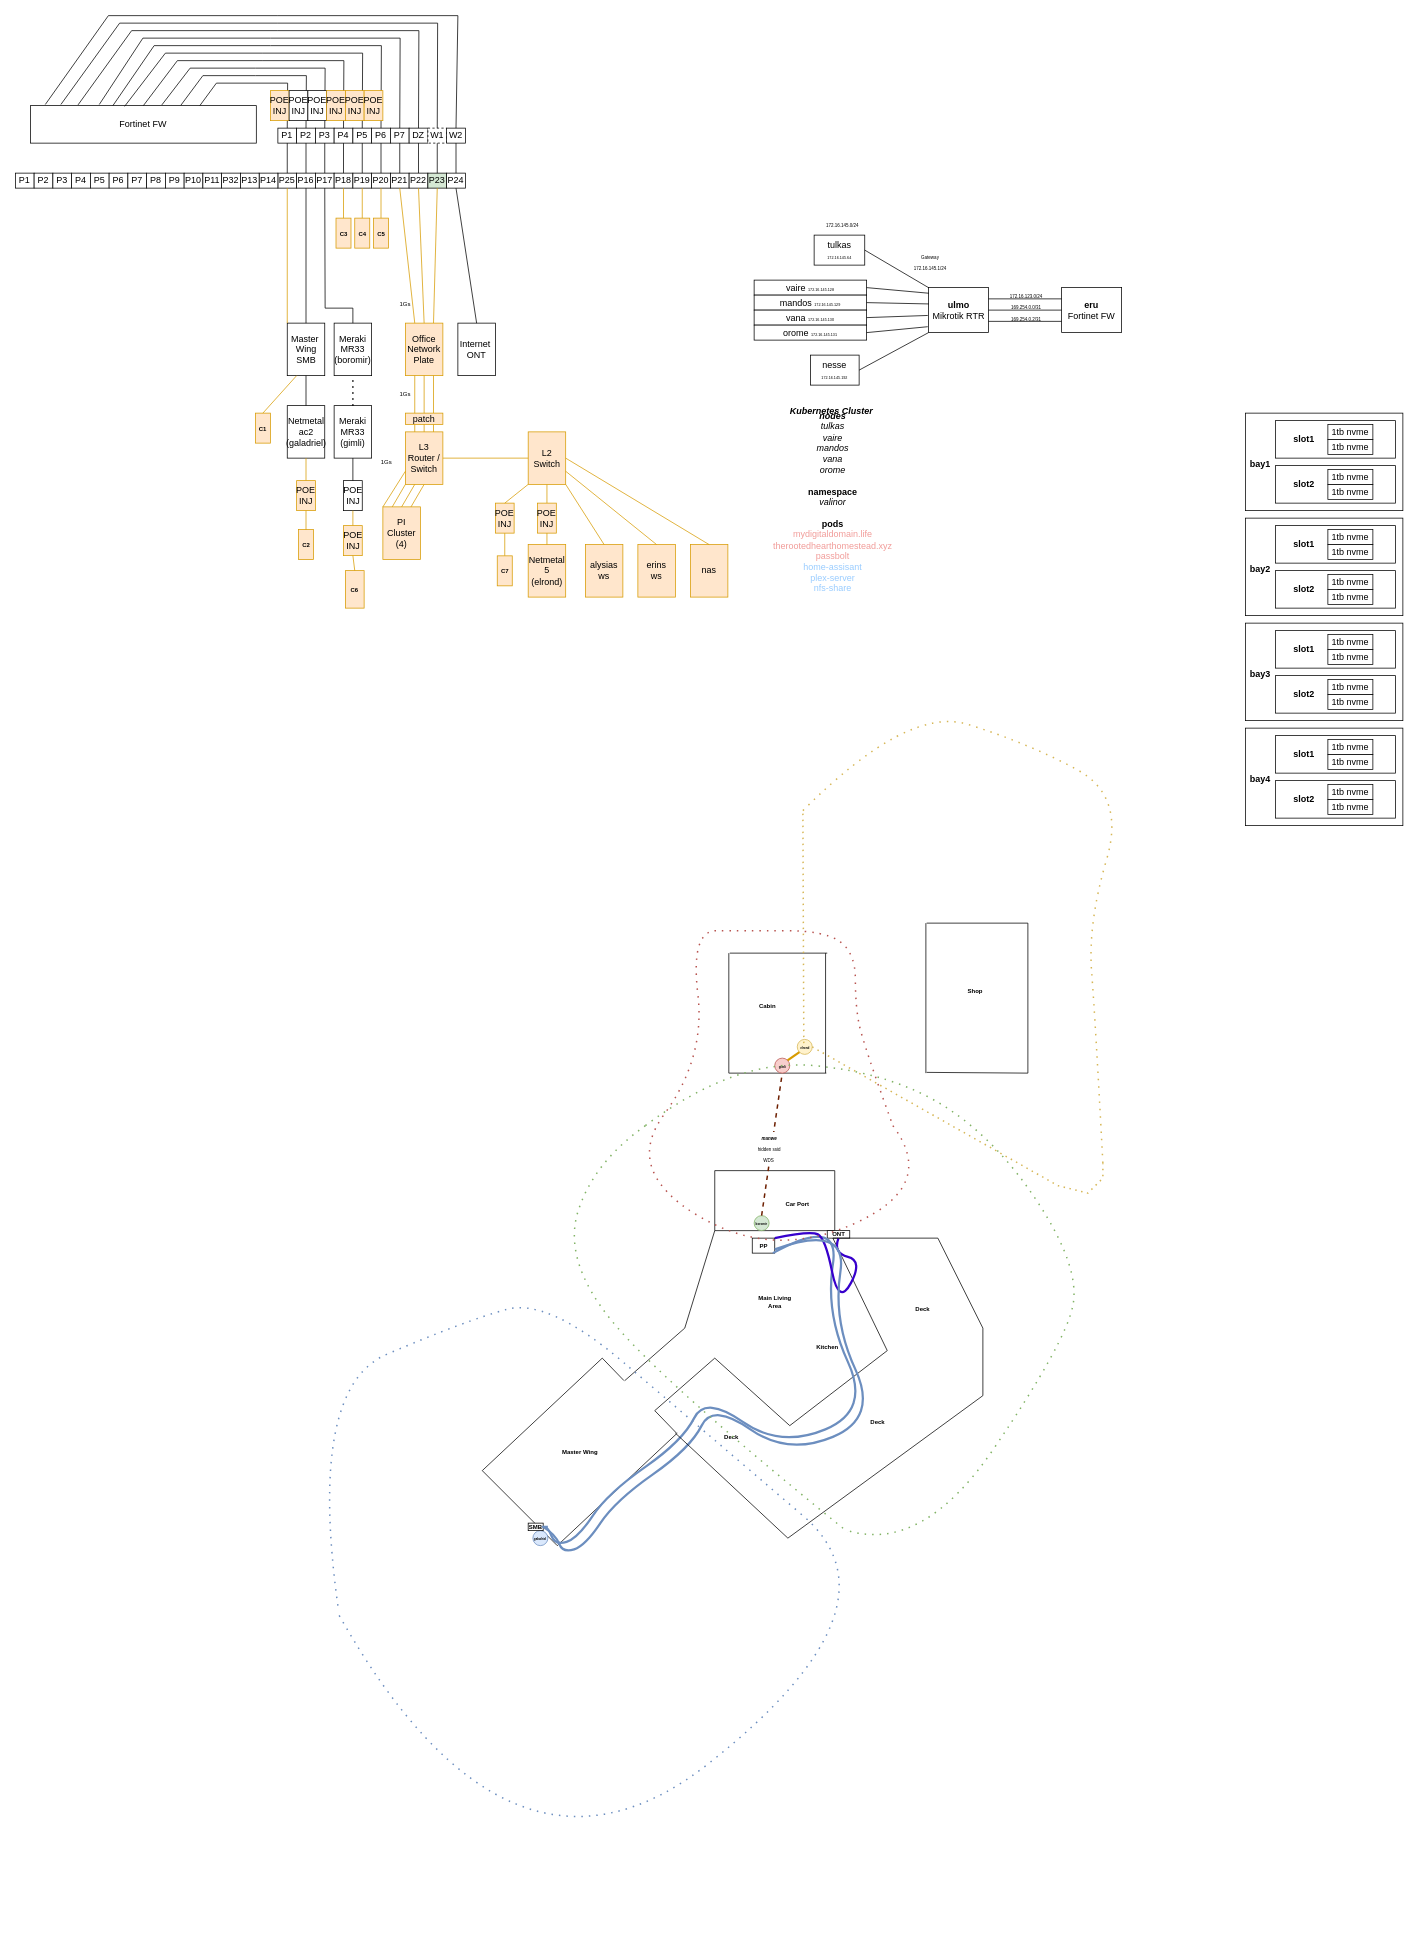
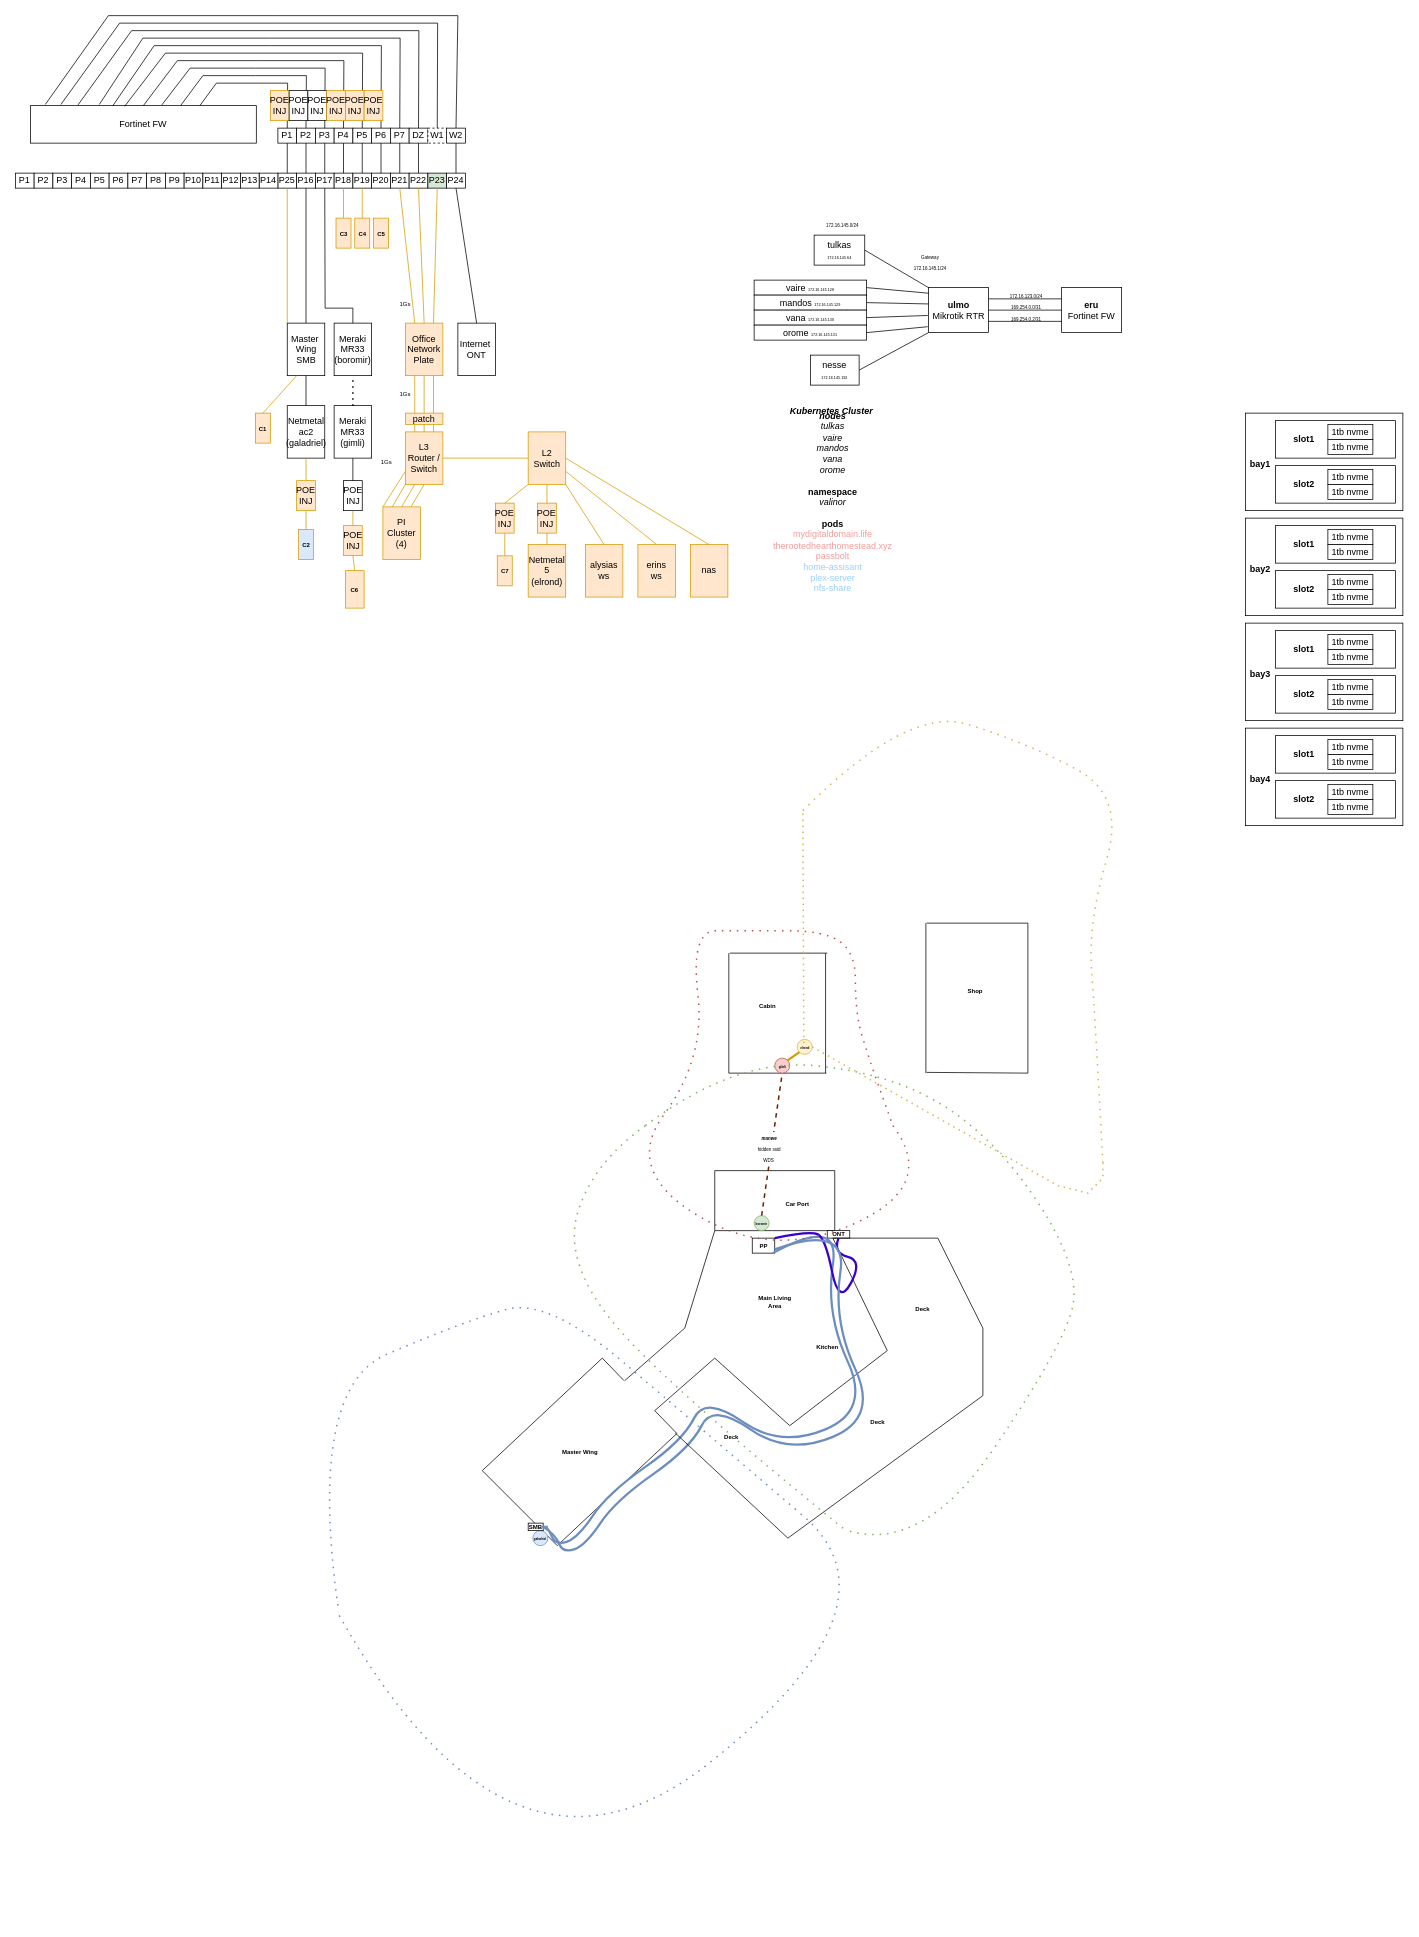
edge "W1" -- "P23": removed
node "P32": label "P32" -> "P12"
edge "P20" -- "C5": removed
node "C2": fillcolor #ffe6cc -> #dae8fc
